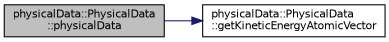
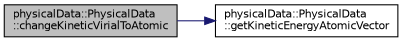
node "physicalData::PhysicalData ::physicalData": label "physicalData::PhysicalData ::physicalData" -> "physicalData::PhysicalData ::changeKineticVirialToAtomic"
